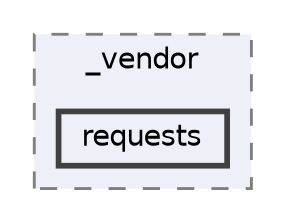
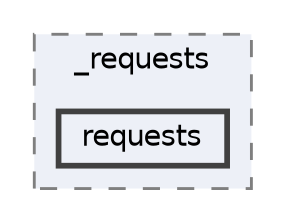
cluster "_vendor": label "_vendor" -> "_requests"
